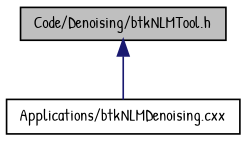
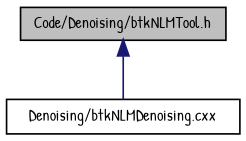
node "Applications/btkNLMDenoising.cxx": label "Applications/btkNLMDenoising.cxx" -> "Denoising/btkNLMDenoising.cxx"
